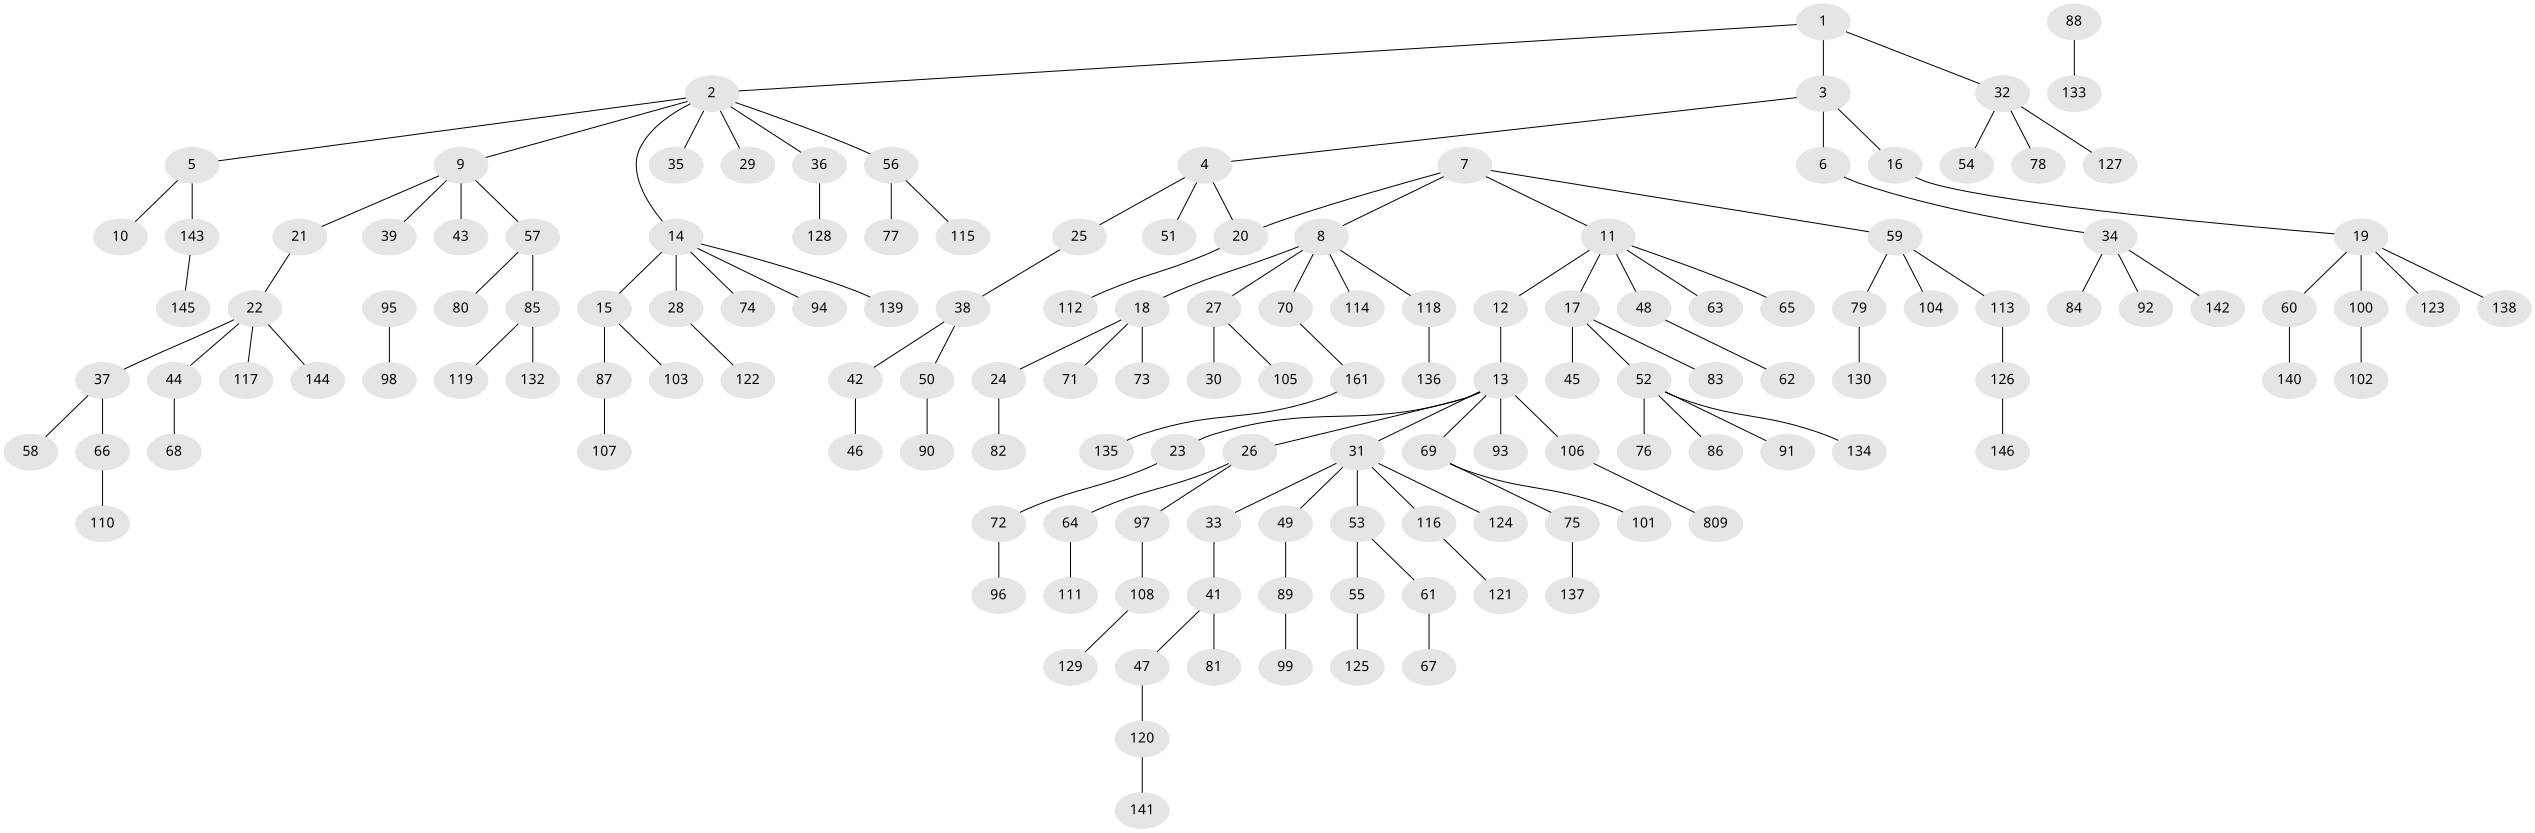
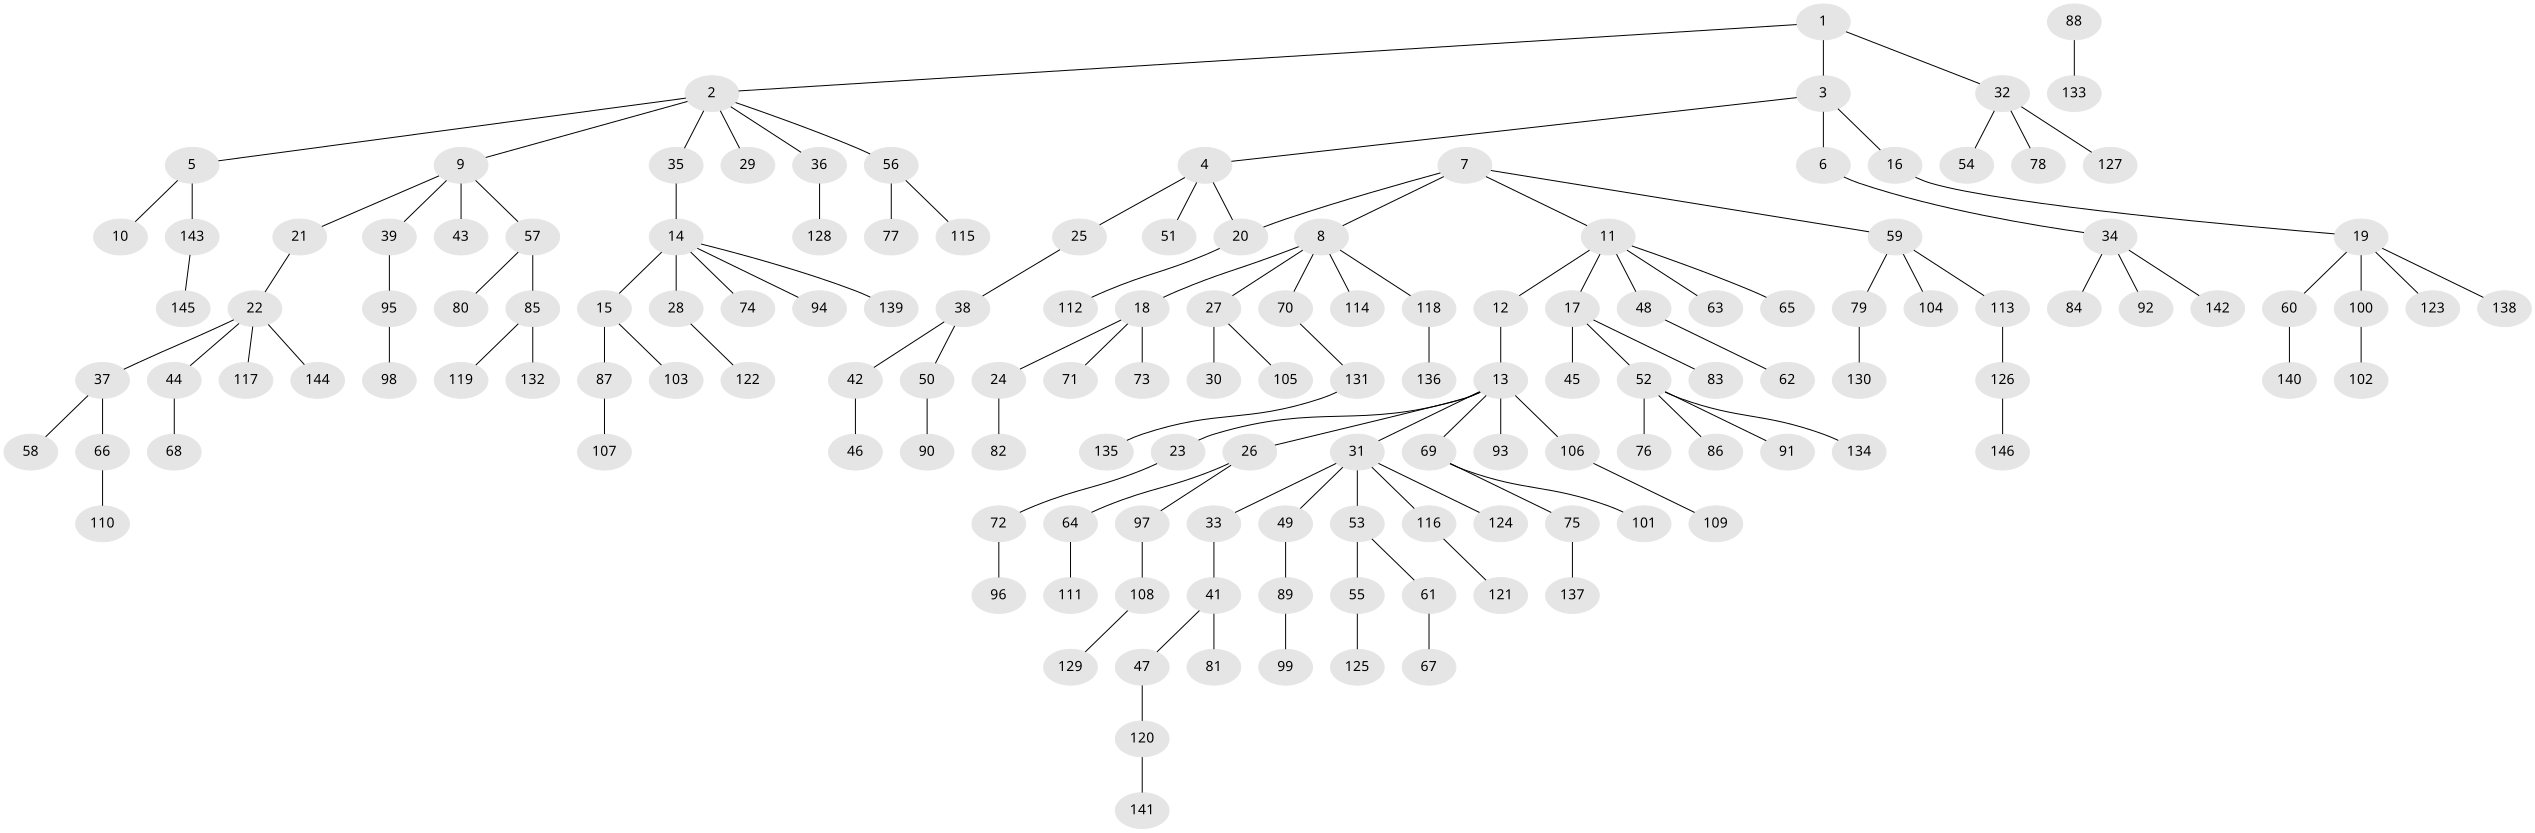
edge "2" -- "14": now "35" -- "14"
edge "39" -- "95": added
node "161": label "161" -> "131"
node "809": label "809" -> "109"
